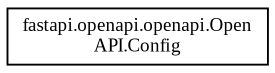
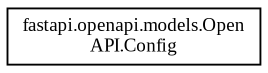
node "fastapi.openapi.openapi.Open API.Config": label "fastapi.openapi.openapi.Open API.Config" -> "fastapi.openapi.models.Open API.Config"
